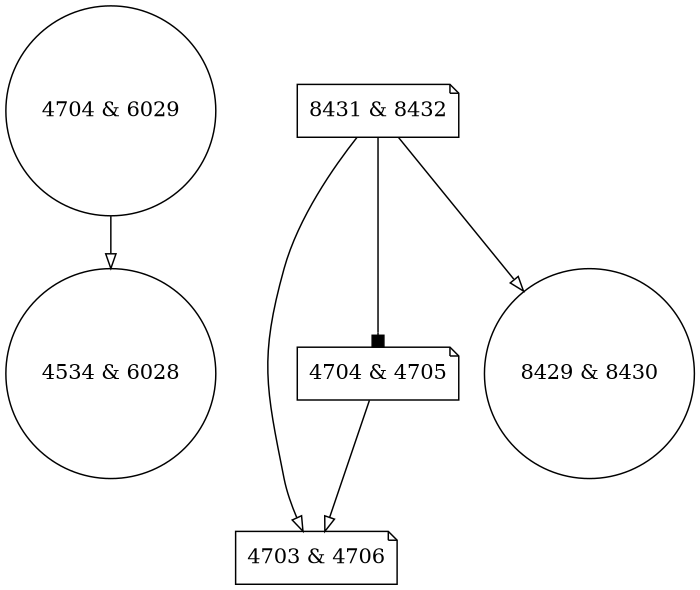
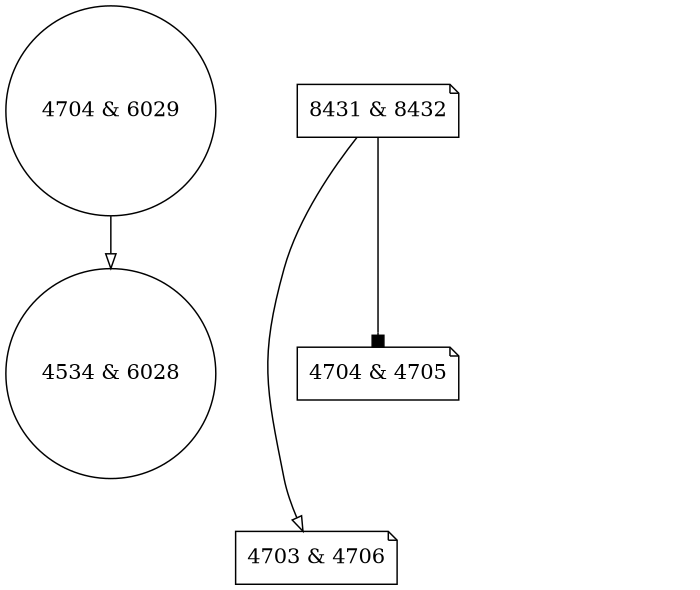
node "8429 & 8430": removed
edge "4704 & 4705" -> "4703 & 4706": removed
